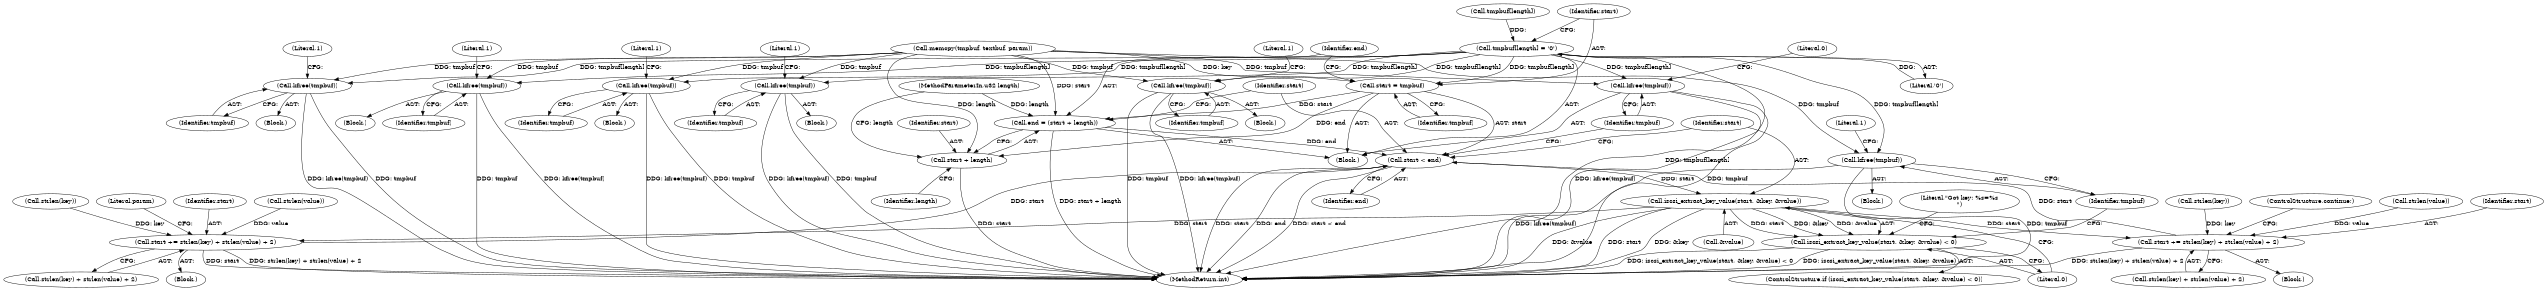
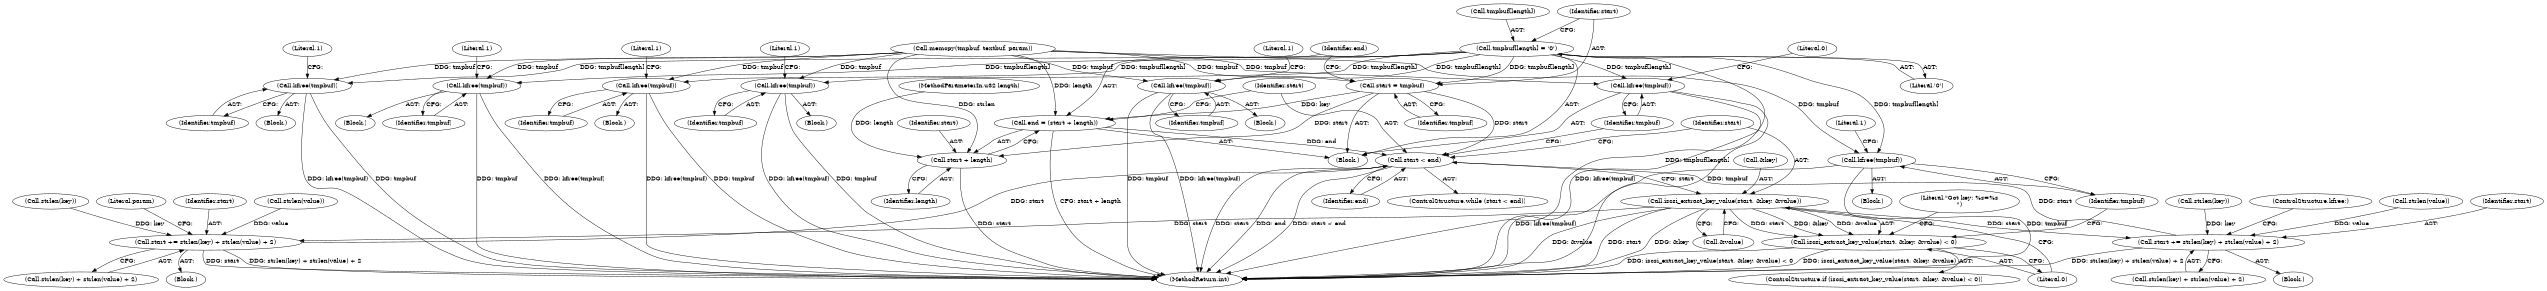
edge "(Call,tmpbuf[length])" -> "(Call,tmpbuf[length] = '0')": label "DDG: " -> "AST: "
edge "(Call,memcpy(tmpbuf, textbuf, param))" -> "(Call,start = tmpbuf)": label "DDG: key" -> "DDG: tmpbuf"
edge "(Literal,'0')" -> "(Call,tmpbuf[length] = '0')": label "DDG: " -> "AST: "
edge "(Call,memcpy(tmpbuf, textbuf, param))" -> "(Call,end = (start + length))": label "DDG: start" -> "DDG: length"
edge "(Call,memcpy(tmpbuf, textbuf, param))" -> "(Call,start + length)": label "DDG: length" -> "DDG: strlen"
edge "(MethodParameterIn,u32 length)" -> "(Call,end = (start + length))": removed, label "DDG: length"
edge "(Call,start = tmpbuf)" -> "(Call,end = (start + length))": label "DDG: start" -> "DDG: key"
edge "(MethodParameterIn,u32 length)" -> "(Call,start + length)": label "CFG: length" -> "DDG: length"
edge "(Call,start = tmpbuf)" -> "(Call,start + length)": label "DDG: end" -> "DDG: start"
edge "(Call,start = tmpbuf)" -> "(Call,start < end)": label "AST: start" -> "DDG: start"
edge "(Call,end = (start + length))" -> "(Call,start + length)": label "CFG: " -> "AST: "
edge "(Call,start + length)" -> "(Call,end = (start + length))": label "AST: " -> "CFG: "
node "(Call,&key)": added
edge "(Call,start + length)" -> "(Identifier,length)": added, label "CFG:"
edge "(Identifier,length)" -> "(Call,start + length)": label "CFG: " -> "AST: "
edge "(Call,start < end)" -> "(Call,iscsi_extract_key_value(start, &key, &value))": label "DDG: start" -> "CFG: start"
edge "(Call,end = (start + length))" -> "(MethodReturn,int)": label "DDG: start + length" -> "CFG: start + length"
node "(ControlStructure,while (start < end))": added
node "(ControlStructure,continue;)": label "(ControlStructure,continue;)" -> "(ControlStructure,kfree;)"
edge "(Call,iscsi_extract_key_value(start, &key, &value))" -> "(Call,&value)": added, label "CFG:"
edge "(Call,&value)" -> "(Call,iscsi_extract_key_value(start, &key, &value))": label "AST: " -> "CFG: "
